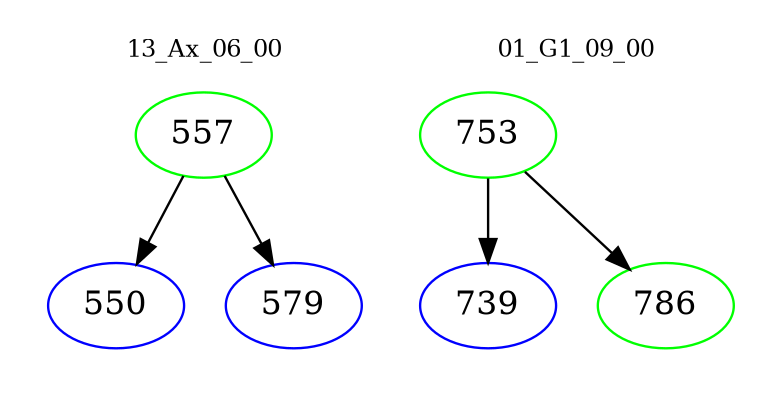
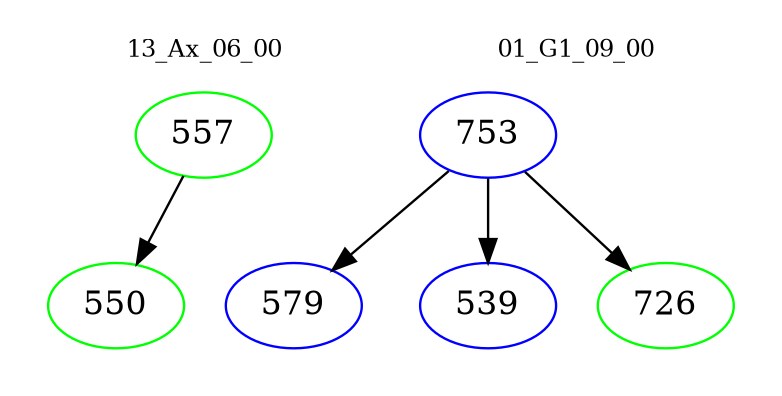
node "753": color green -> blue
edge "557" -> "579": now "753" -> "579"
node "550": color blue -> green
node "739": label "739" -> "539"
node "786": label "786" -> "726"
